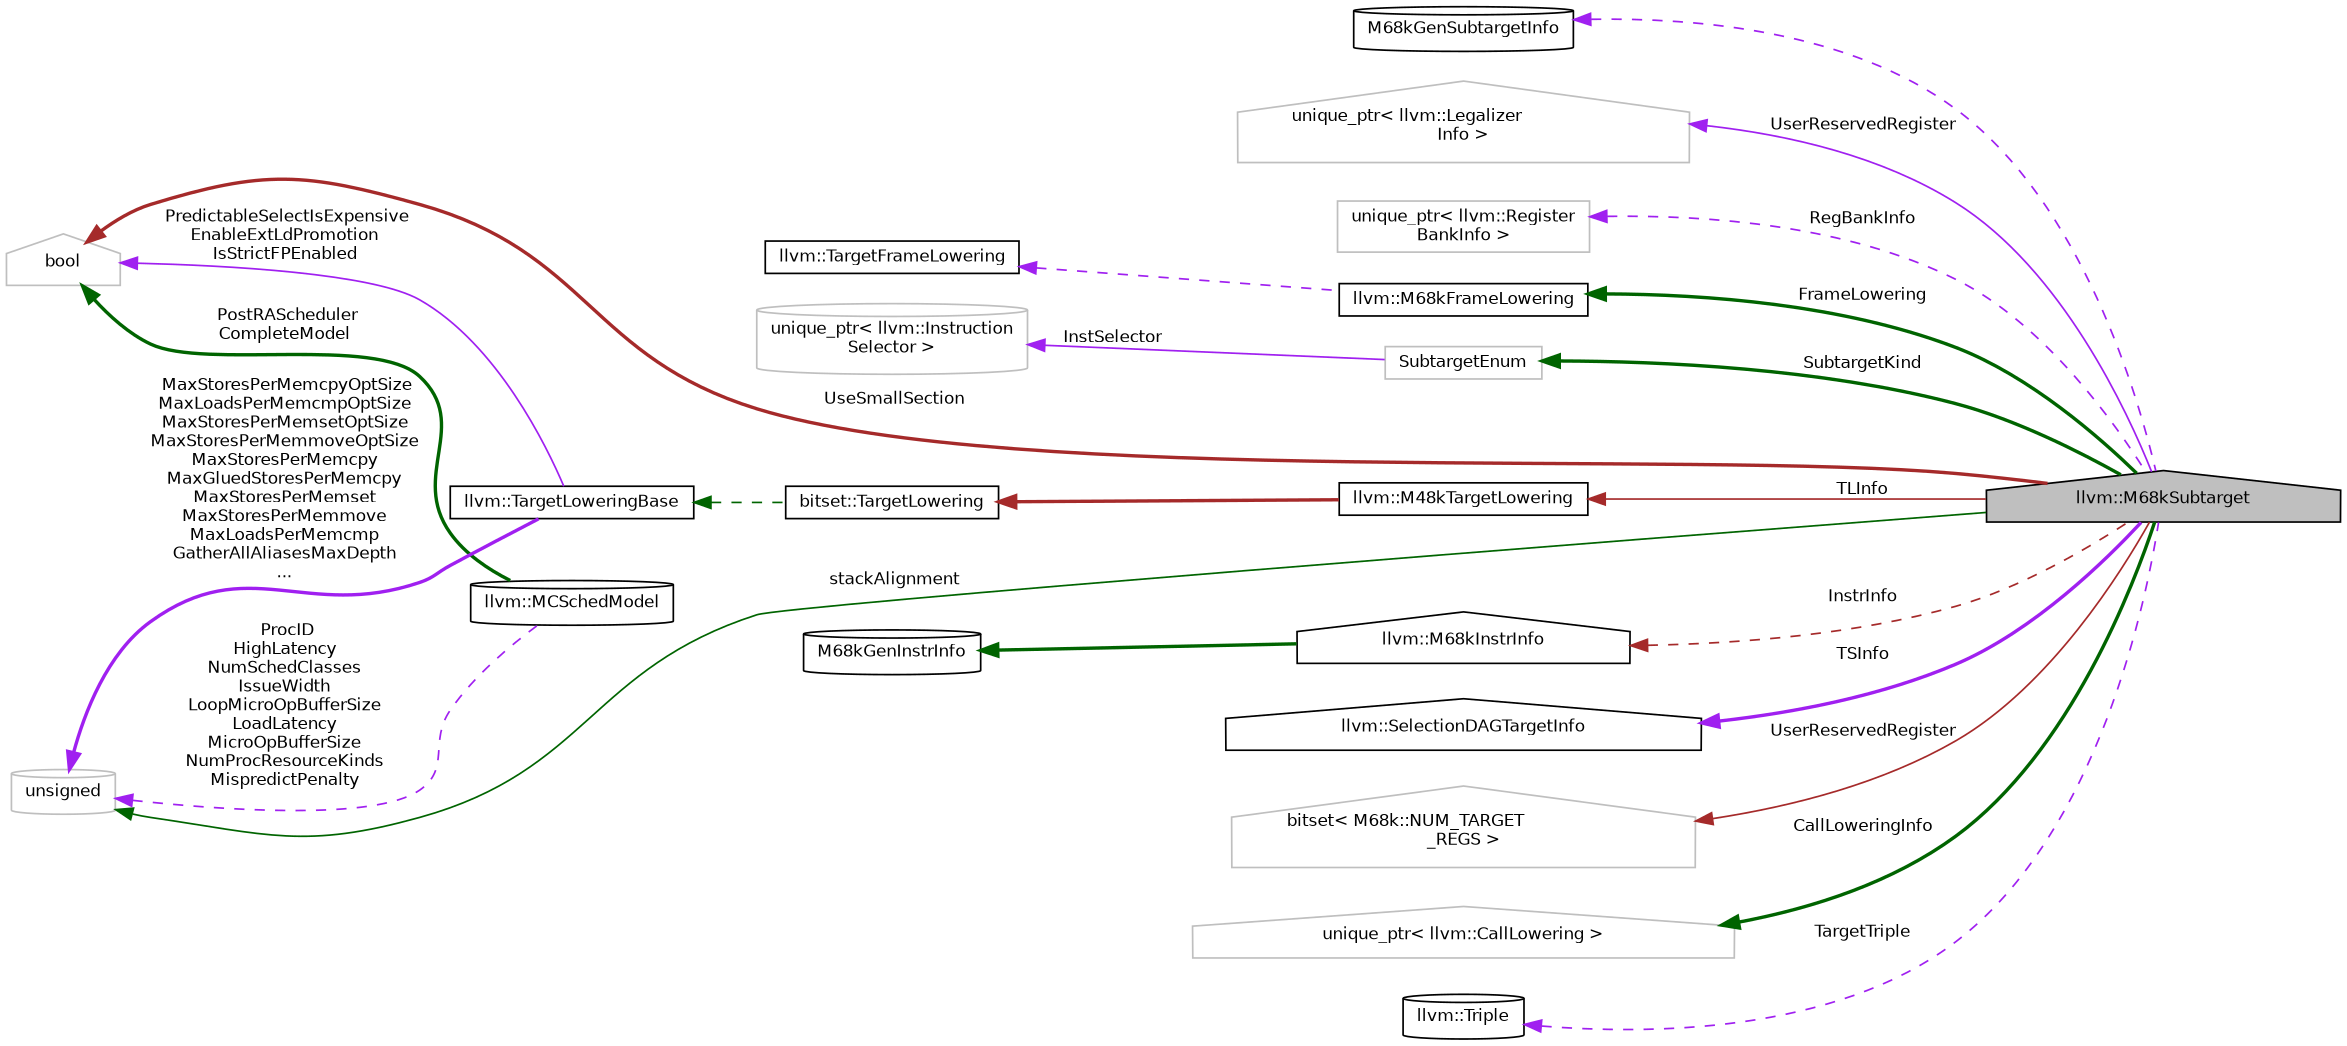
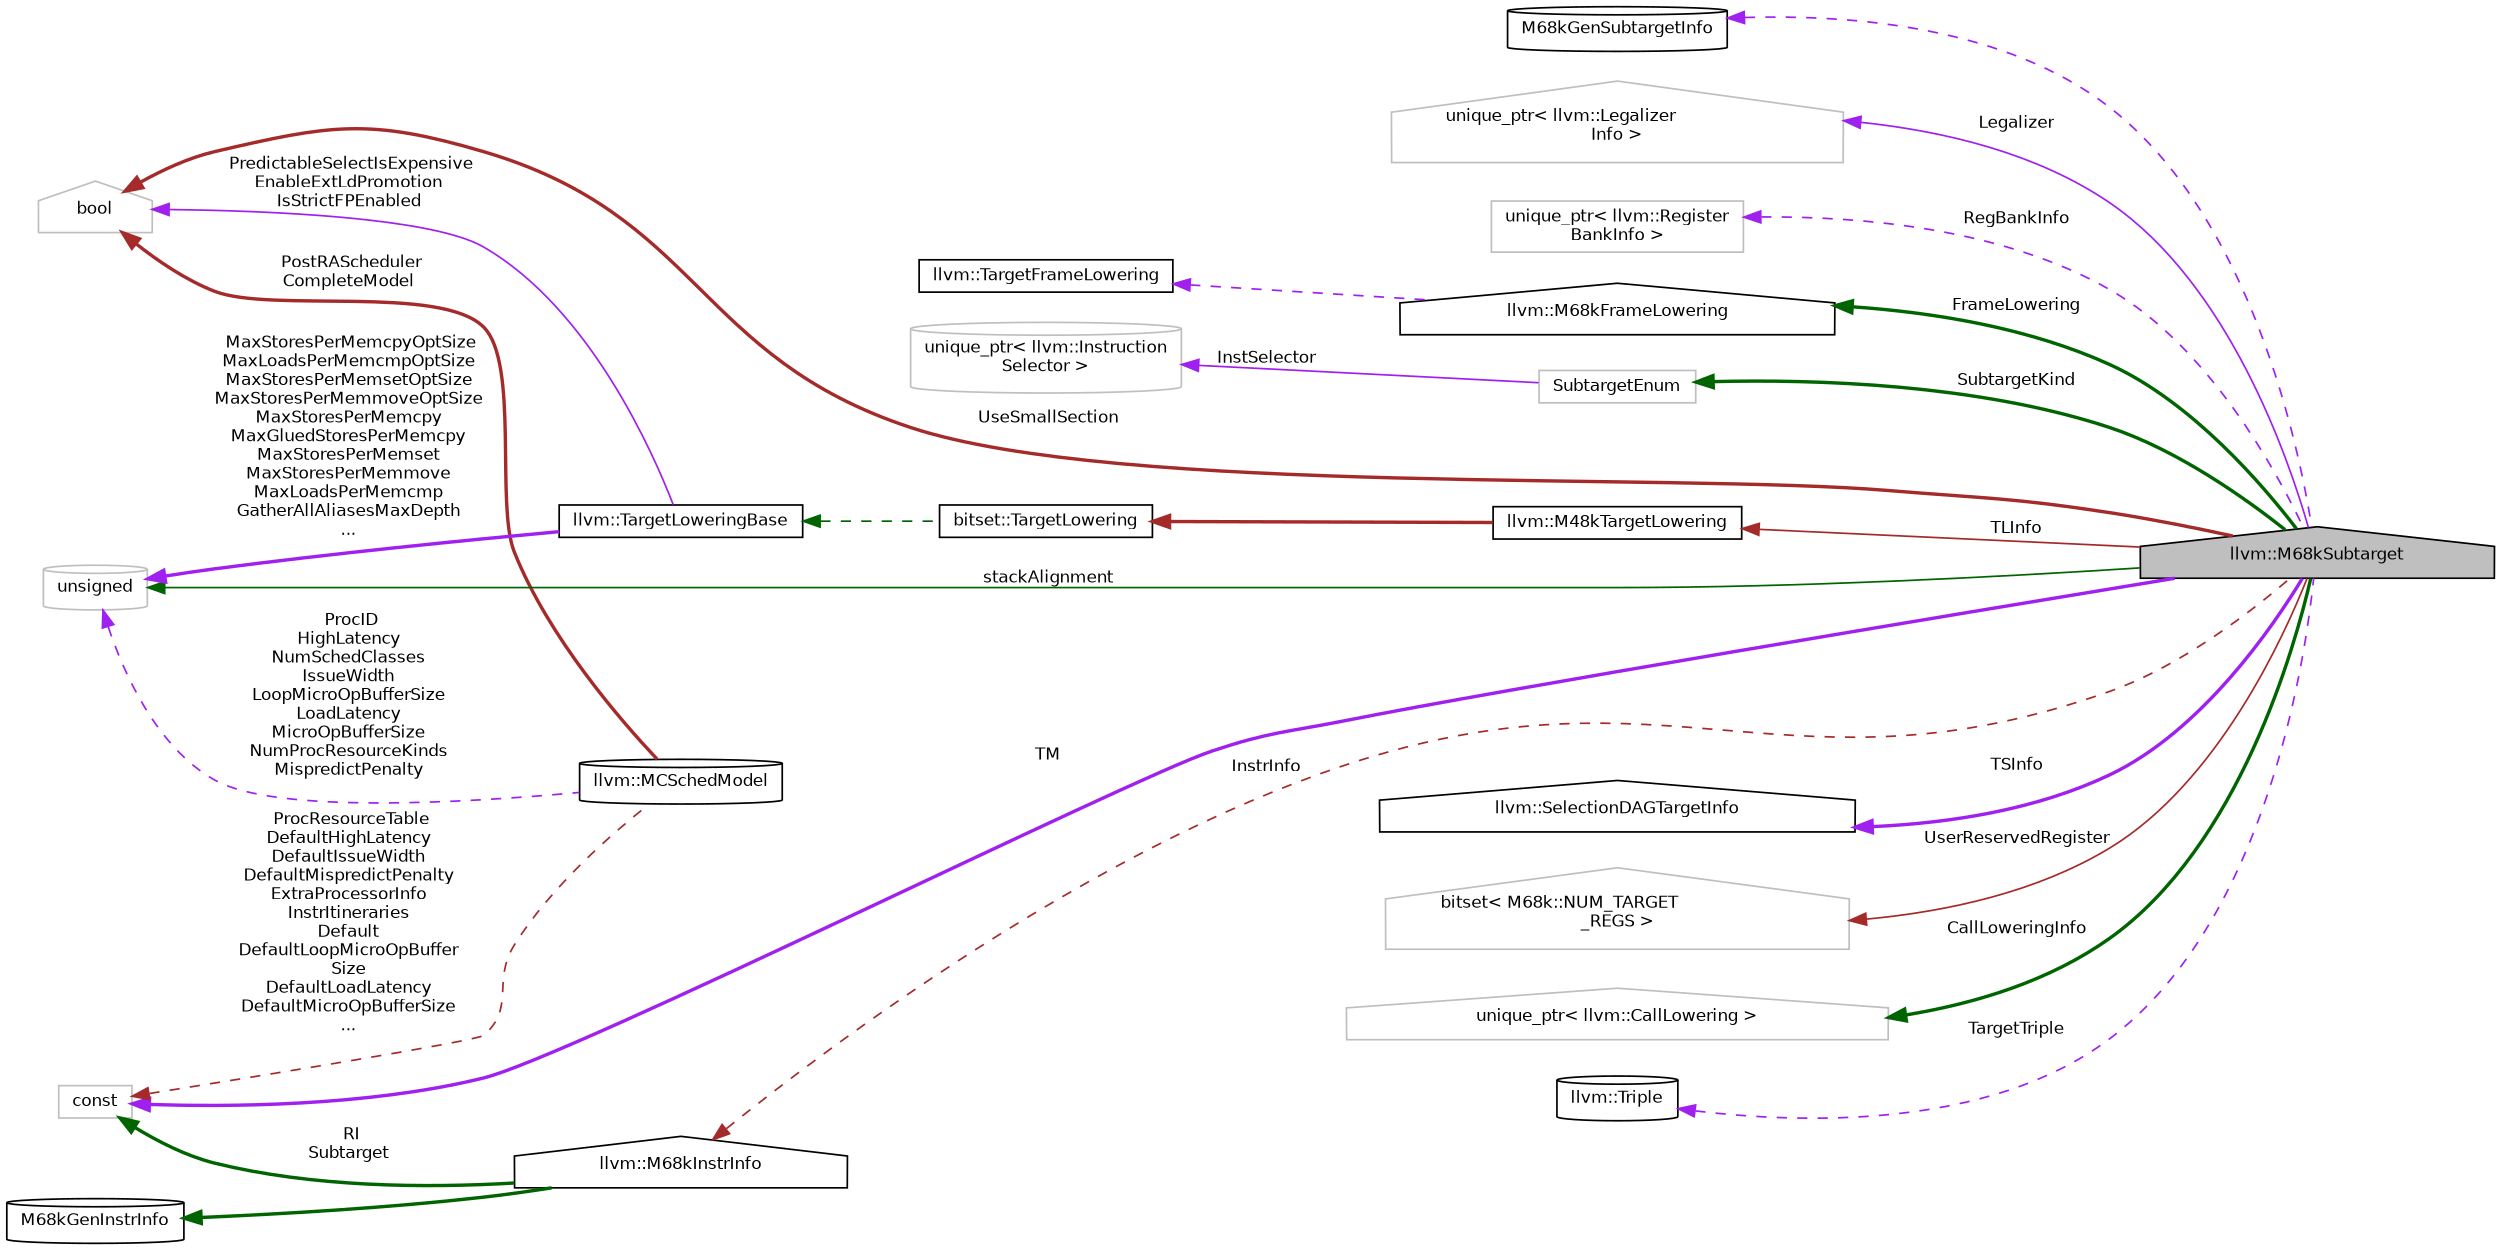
edge "llvm::M68kSubtarget" -> "unique_ptr< llvm::Legalizer Info >": label " UserReservedRegister" -> " Legalizer"
node "llvm::M68kFrameLowering": shape box -> house
edge "llvm::MCSchedModel" -> "bool": color darkgreen -> brown
node "const": added
